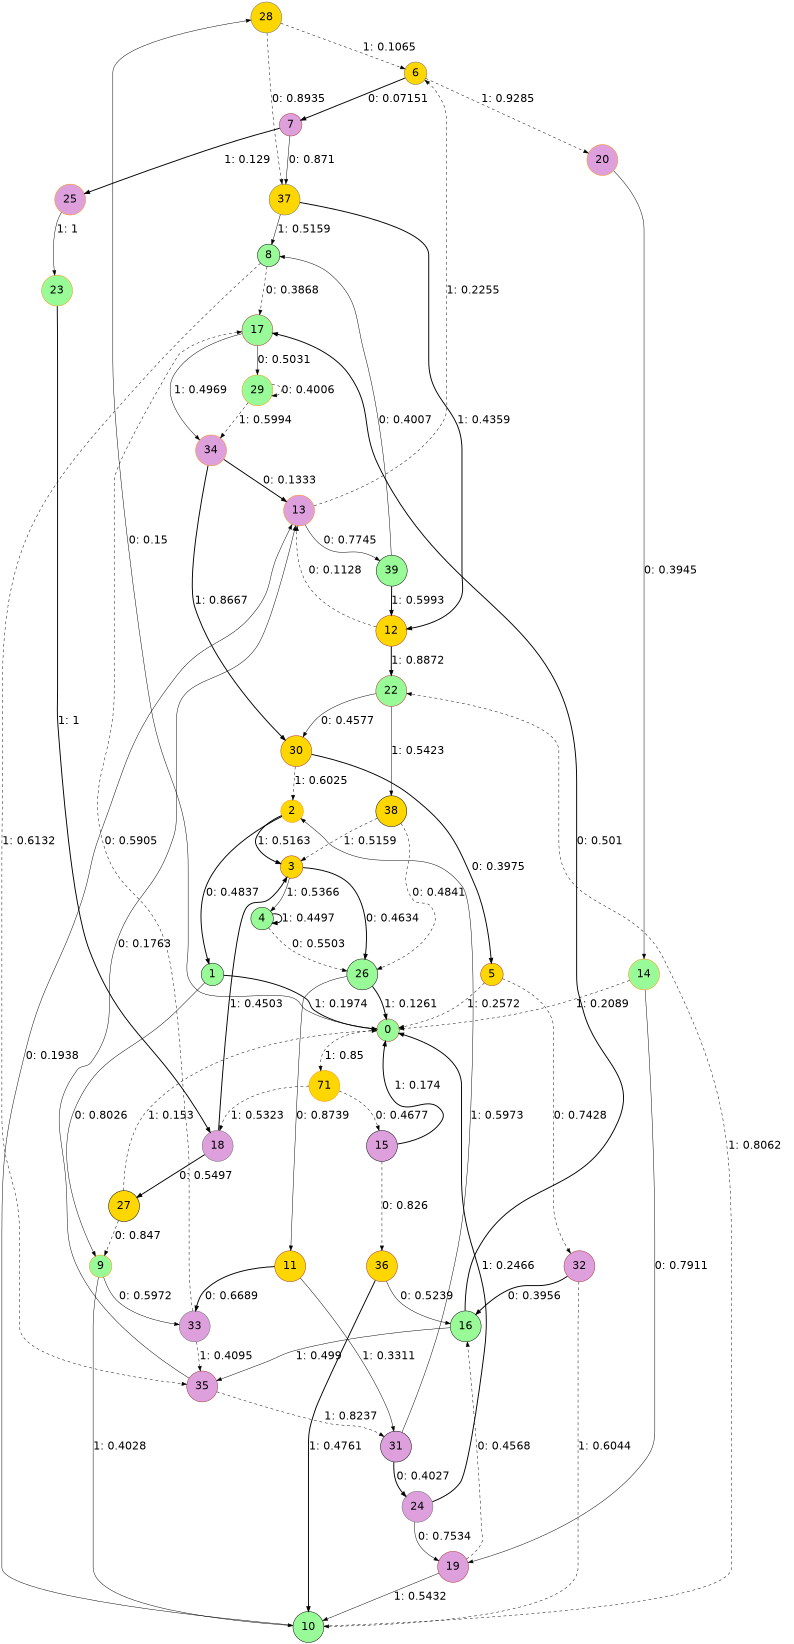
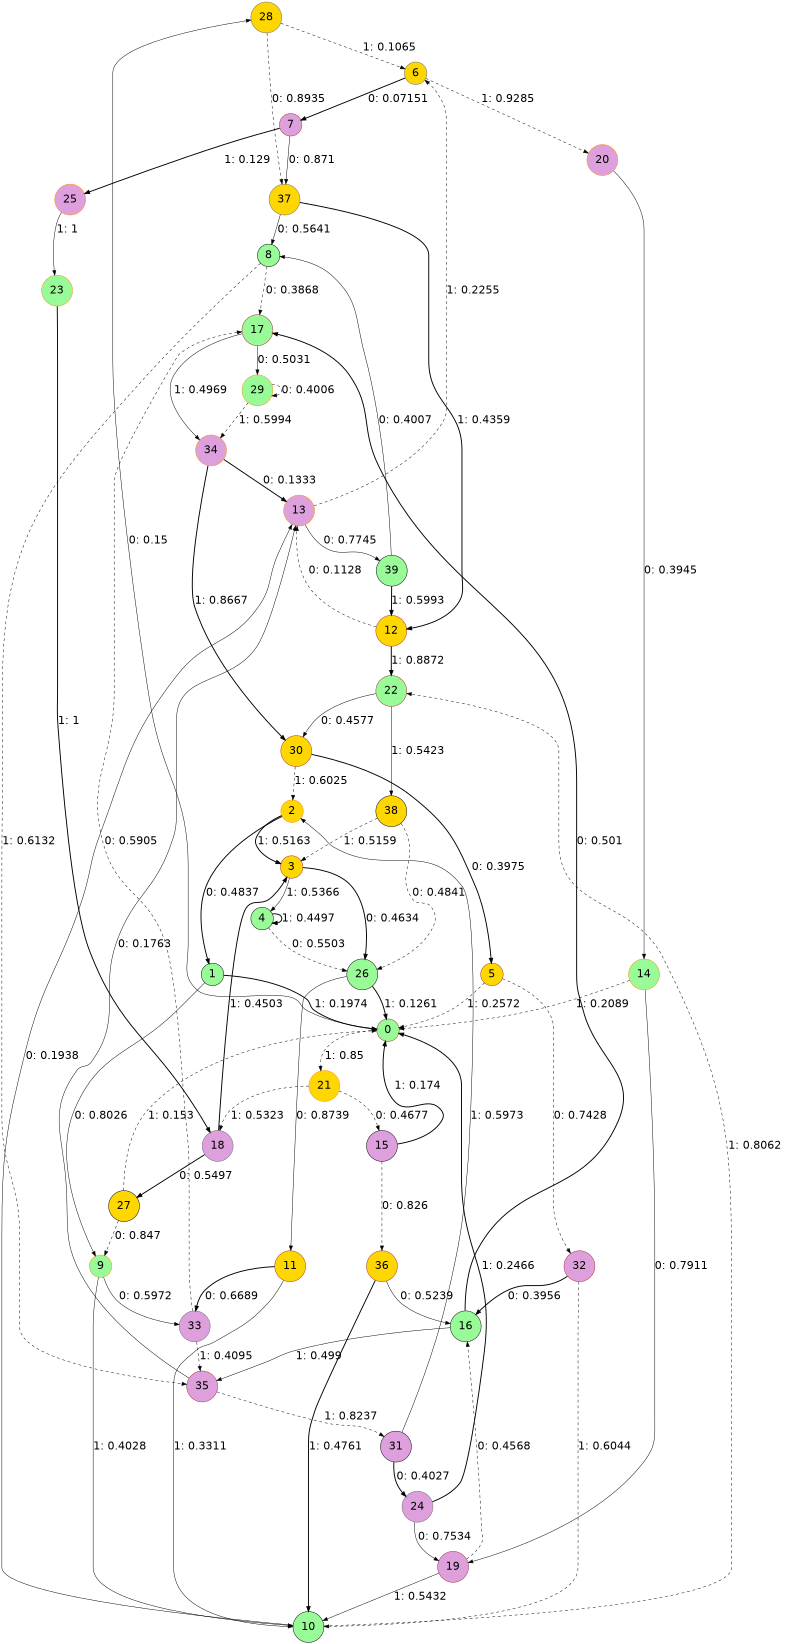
edge "37" -> "8": label "1: 0.5159   " -> "0: 0.5641   "
node "71": label "71" -> "21"
edge "11" -> "31": now "11" -> "10"
